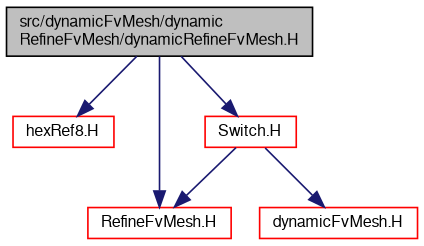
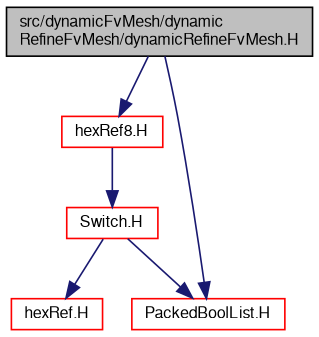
edge "src/dynamicFvMesh/dynamic RefineFvMesh/dynamicRefineFvMesh.H" -> "Switch.H": now "hexRef8.H" -> "Switch.H"
node "RefineFvMesh.H": label "RefineFvMesh.H" -> "PackedBoolList.H"
node "dynamicFvMesh.H": label "dynamicFvMesh.H" -> "hexRef.H"
